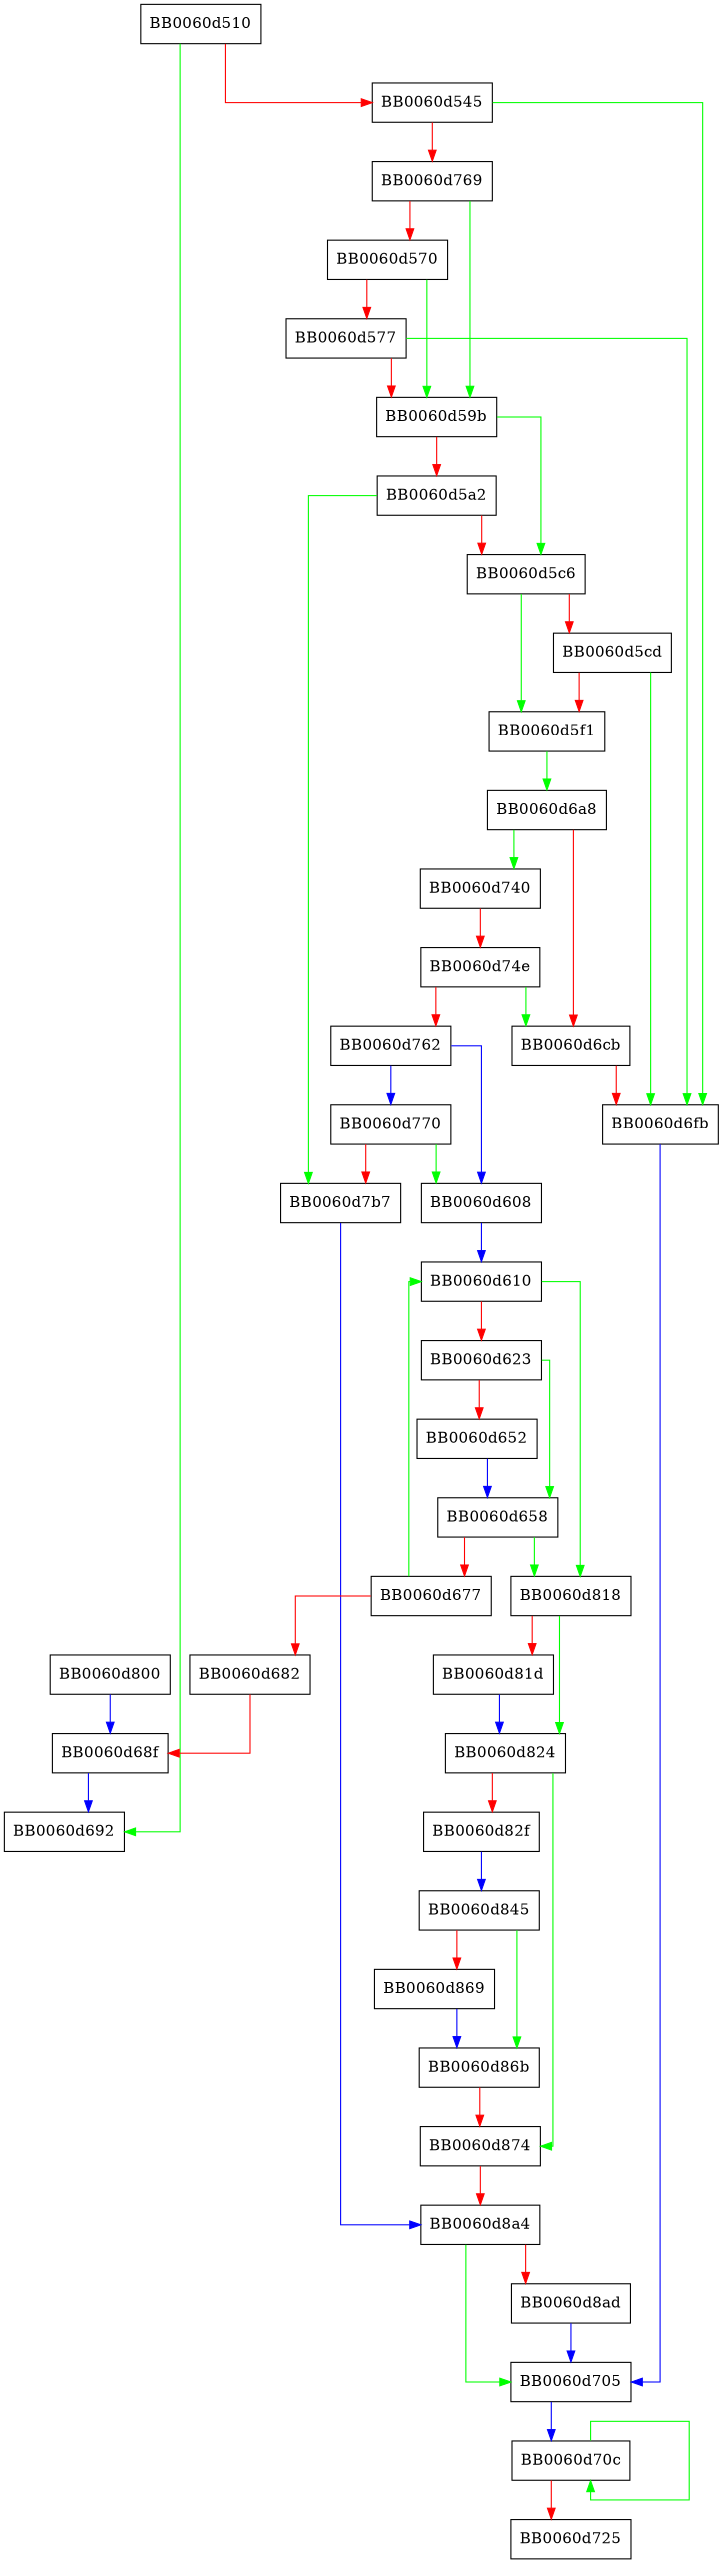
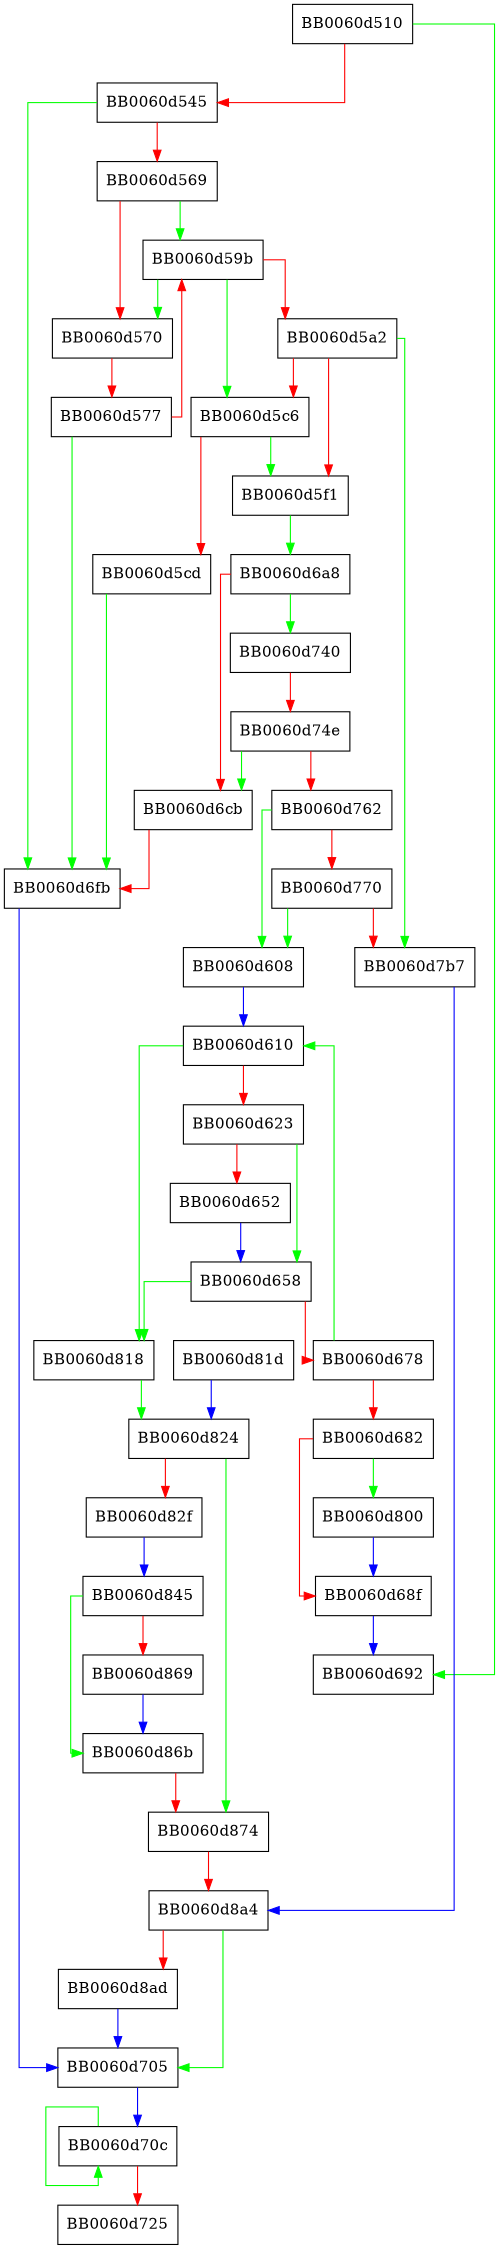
node "BB0060d769": label "BB0060d769" -> "BB0060d569"
edge "BB0060d570" -> "BB0060d59b": reversed
edge "BB0060d5cd" -> "BB0060d5f1": now "BB0060d5a2" -> "BB0060d5f1"
edge "BB0060d762" -> "BB0060d770": color blue -> red
edge "BB0060d762" -> "BB0060d608": color blue -> green
edge "BB0060d682" -> "BB0060d800": added
node "BB0060d677": label "BB0060d677" -> "BB0060d678"
edge "BB0060d818" -> "BB0060d81d": removed
